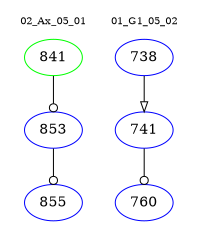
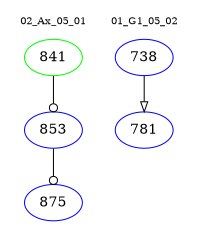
node "741": label "741" -> "781"
node "855": label "855" -> "875"
node "760": removed
